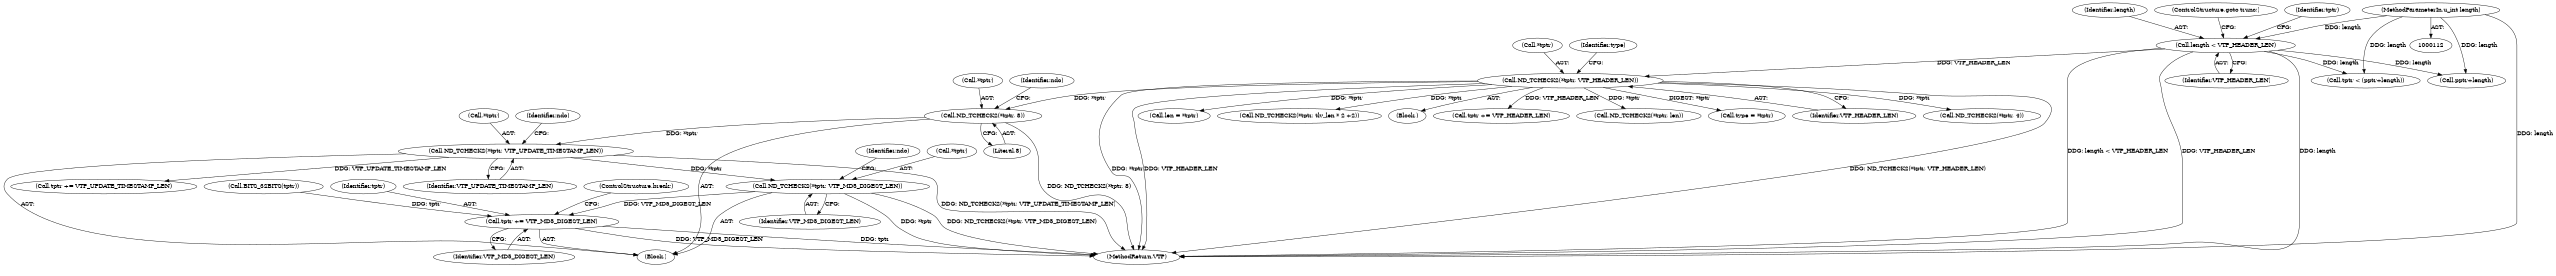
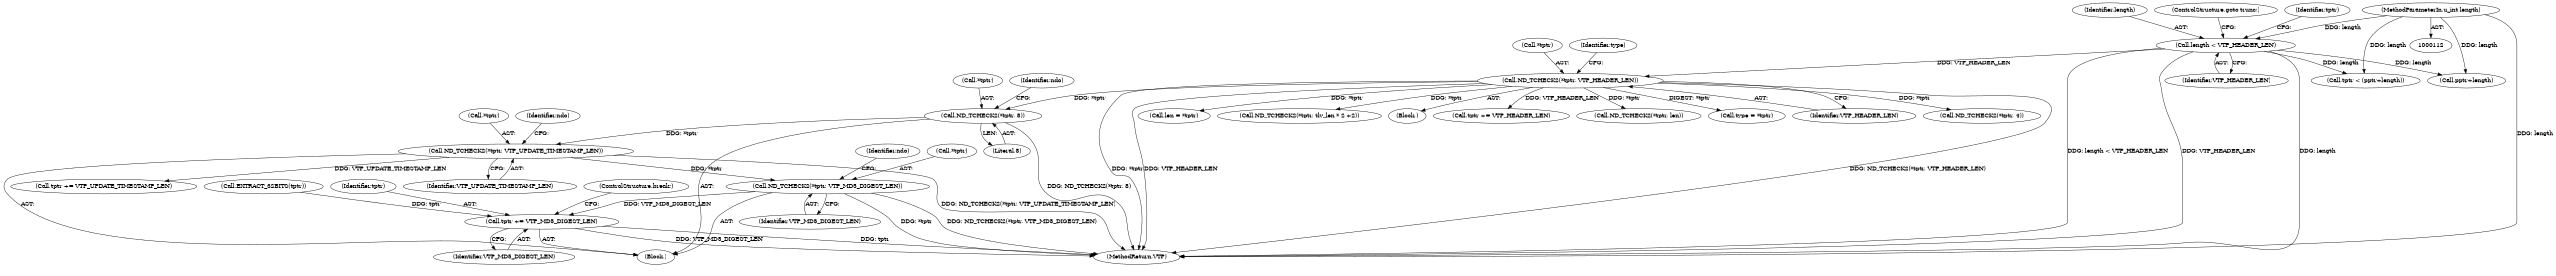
edge "(Call,ND_TCHECK2(*tptr, 8))" -> "(Literal,8)": label "CFG: " -> "LEN: "
node "(Call,BITS_32BITS(tptr))": label "(Call,BITS_32BITS(tptr))" -> "(Call,EXTRACT_32BITS(tptr))"
